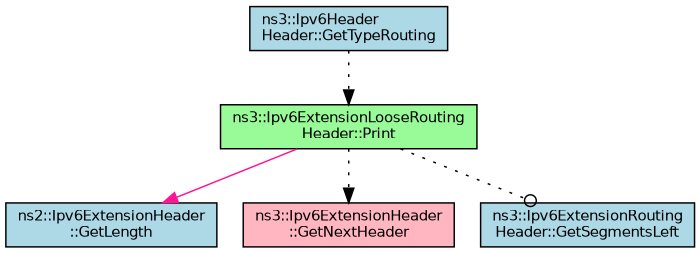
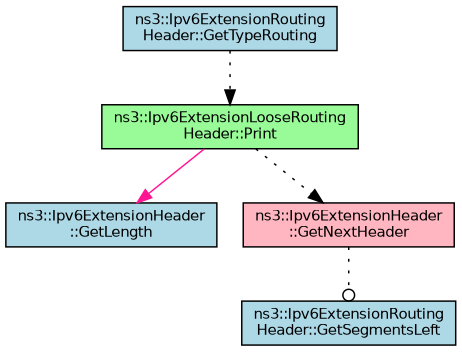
node "ns3::Ipv6Header Header::GetTypeRouting": label "ns3::Ipv6Header Header::GetTypeRouting" -> "ns3::Ipv6ExtensionRouting Header::GetTypeRouting"
edge "ns3::Ipv6ExtensionLooseRouting Header::Print" -> "ns3::Ipv6ExtensionRouting Header::GetSegmentsLeft": now "ns3::Ipv6ExtensionHeader ::GetNextHeader" -> "ns3::Ipv6ExtensionRouting Header::GetSegmentsLeft"
node "ns2::Ipv6ExtensionHeader ::GetLength": label "ns2::Ipv6ExtensionHeader ::GetLength" -> "ns3::Ipv6ExtensionHeader ::GetLength"
